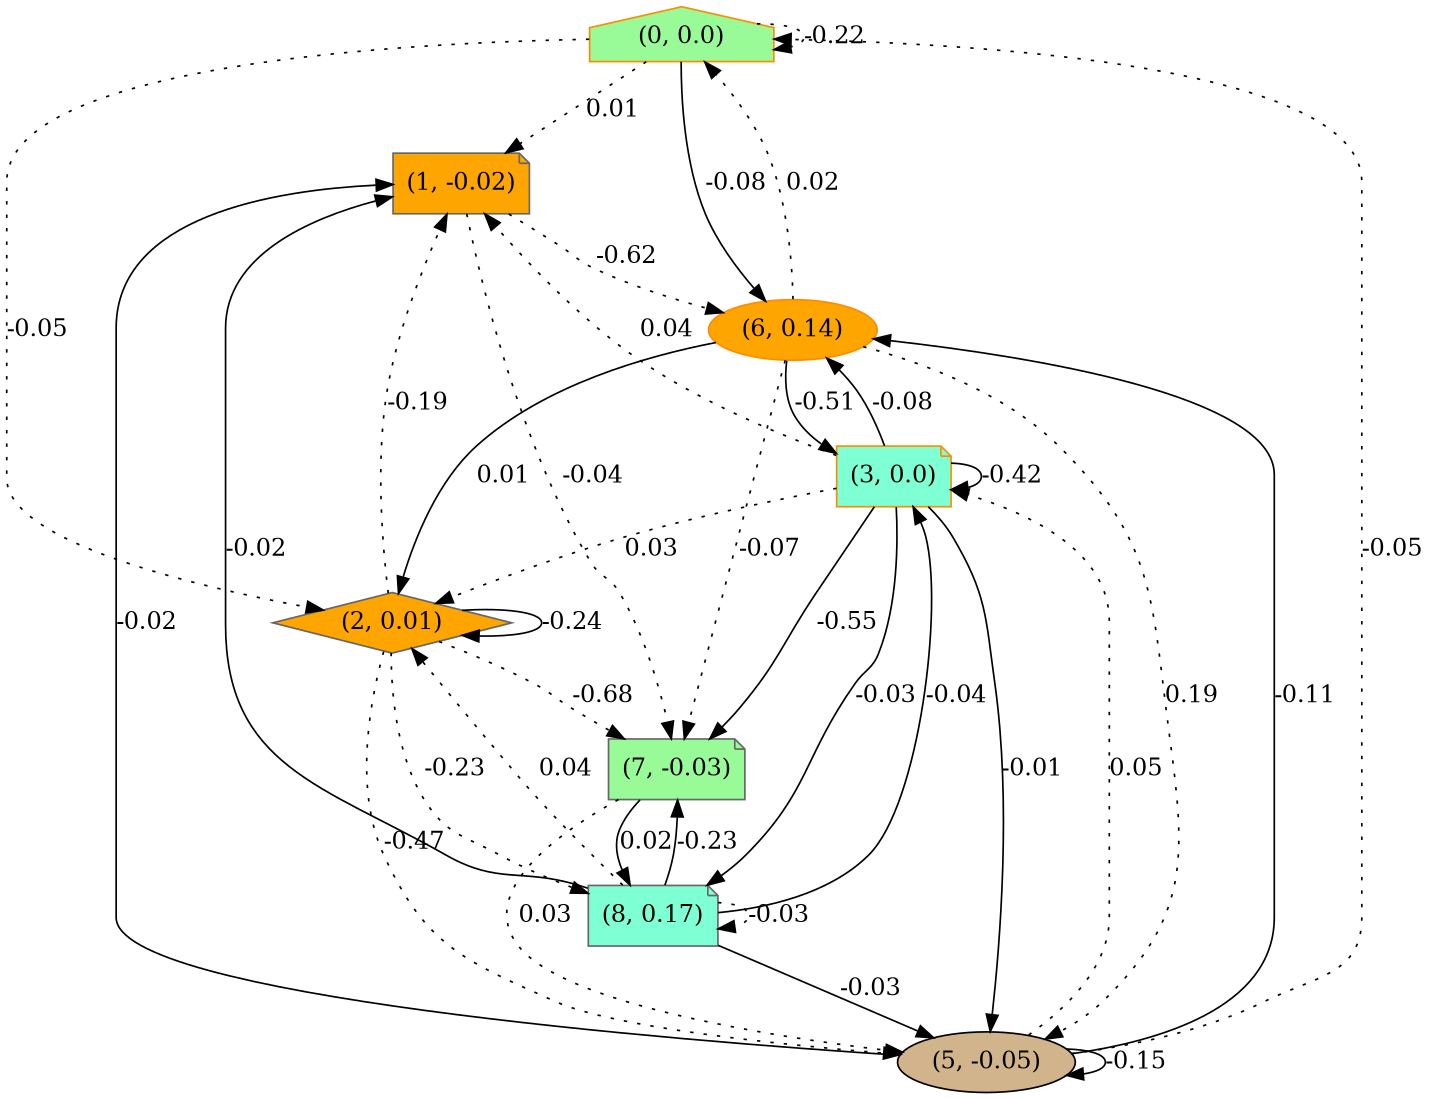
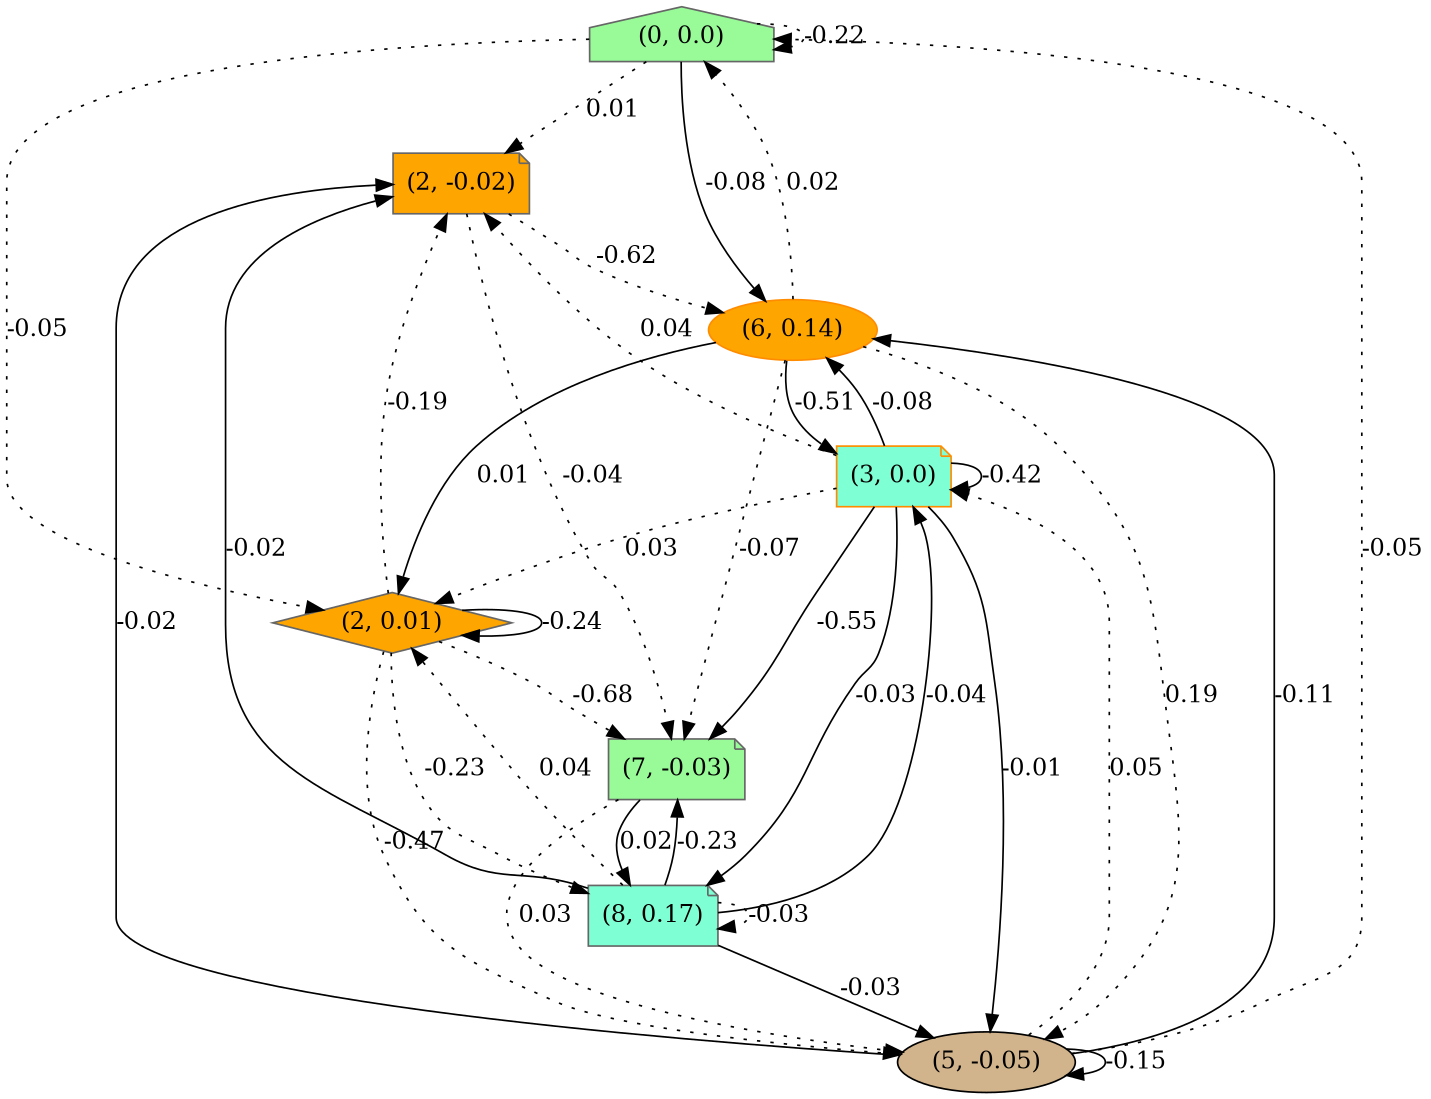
node "(0, 0.0)": color darkorange -> gray40
node "(1, -0.02)": label "(1, -0.02)" -> "(2, -0.02)"
